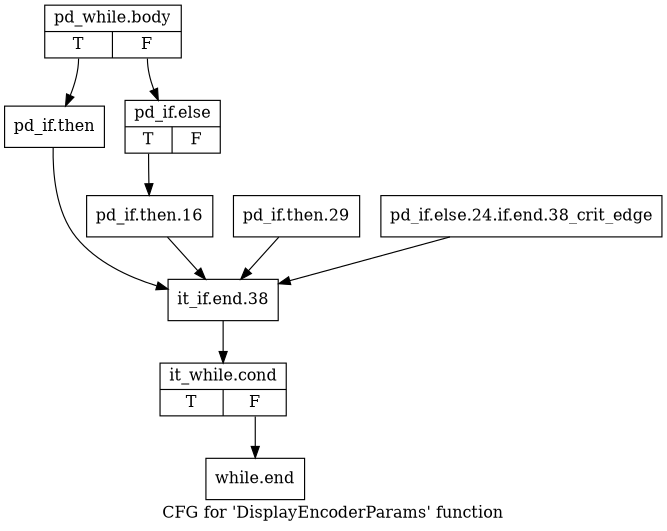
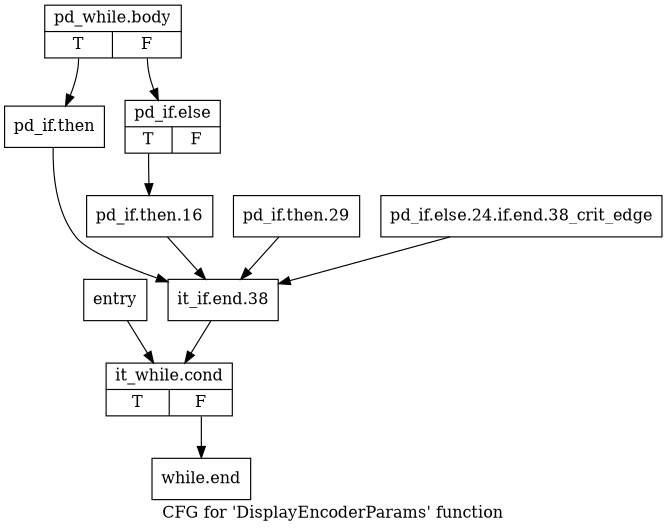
node "entry": added
